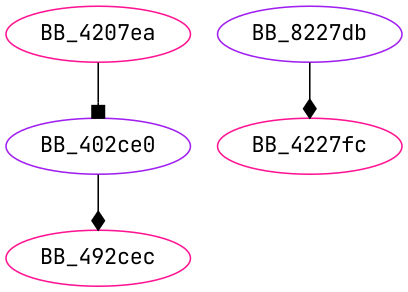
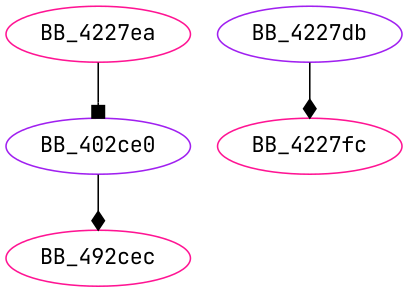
node "BB_4207ea": label "BB_4207ea" -> "BB_4227ea"
node "BB_8227db": label "BB_8227db" -> "BB_4227db"
